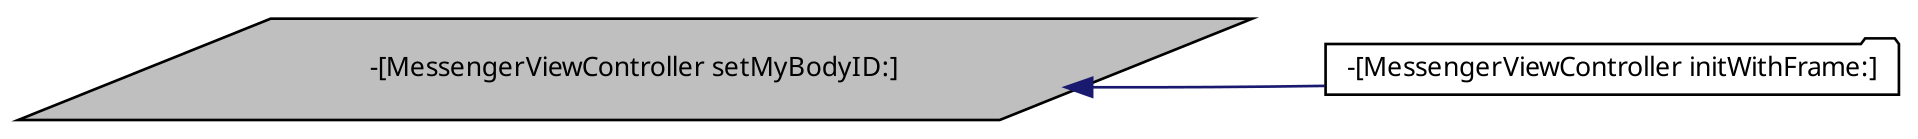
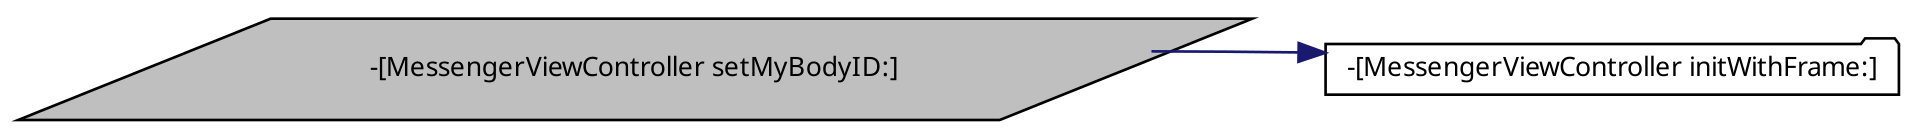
edge "-[MessengerViewController initWithFrame:]" -> "-[MessengerViewController setMyBodyID:]": reversed
